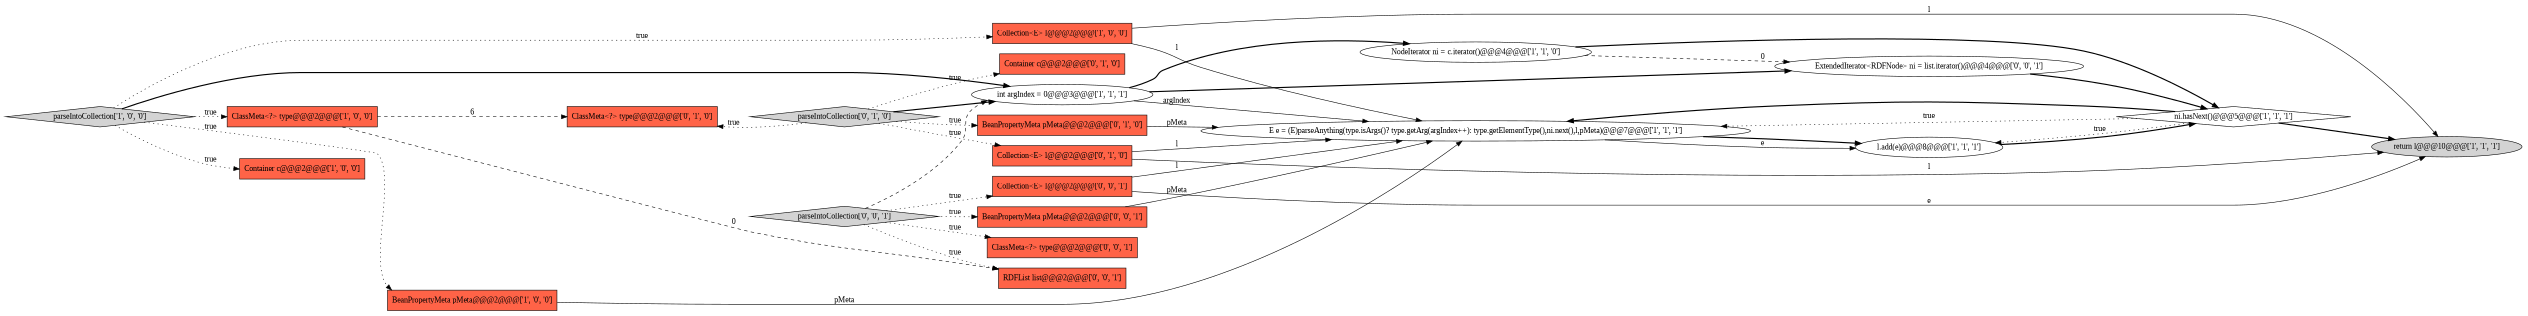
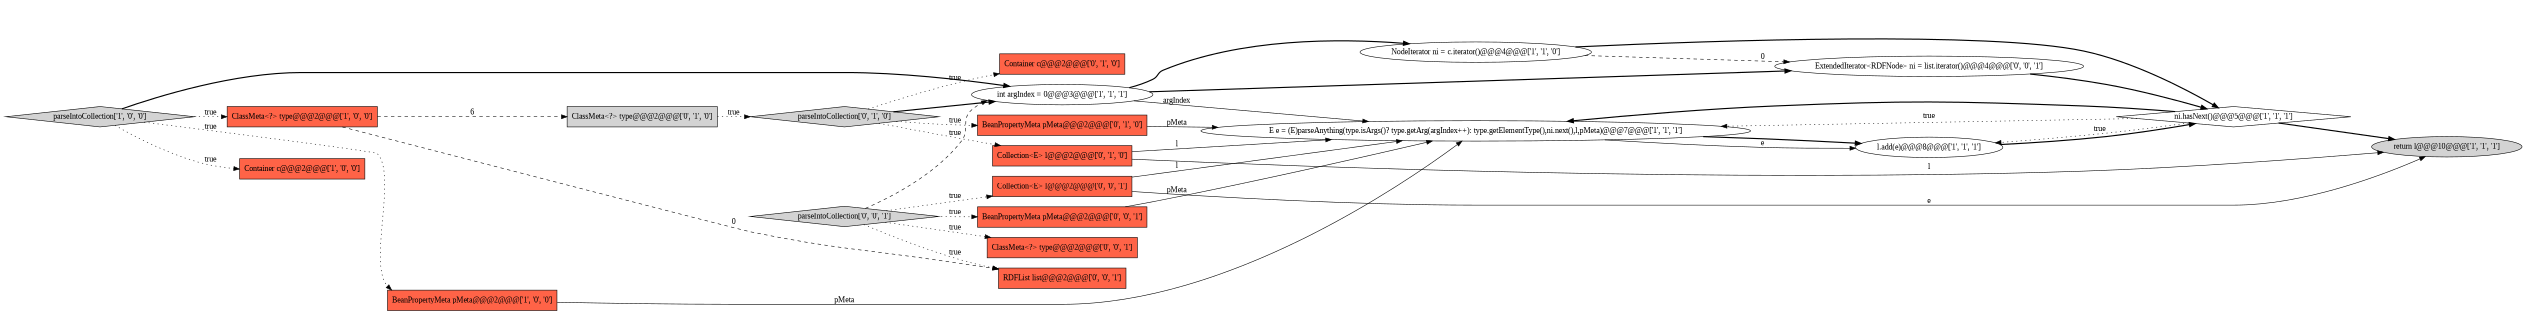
node "Collection<E> l@@@2@@@['1', '0', '0']": removed
node "ClassMeta<?> type@@@2@@@['0', '1', '0']": fillcolor tomato -> lightgray
edge "parseIntoCollection['0', '1', '0']" -> "ClassMeta<?> type@@@2@@@['0', '1', '0']": reversed
